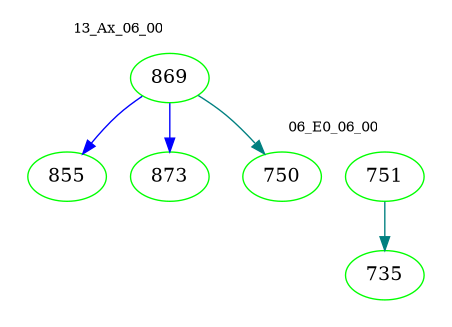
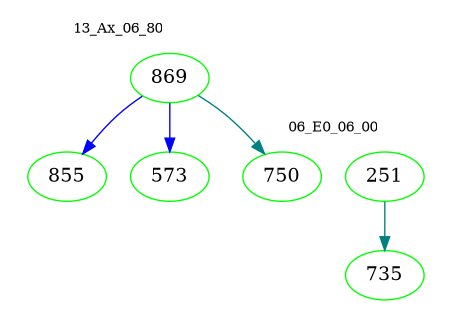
cluster "13_Ax_06_00": label "13_Ax_06_00" -> "13_Ax_06_80"
node "873": label "873" -> "573"
node "751": label "751" -> "251"
